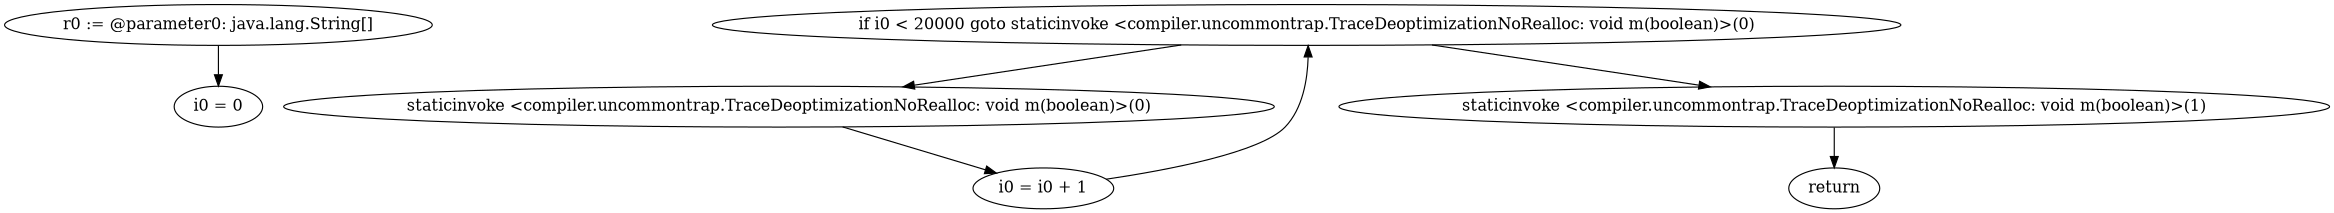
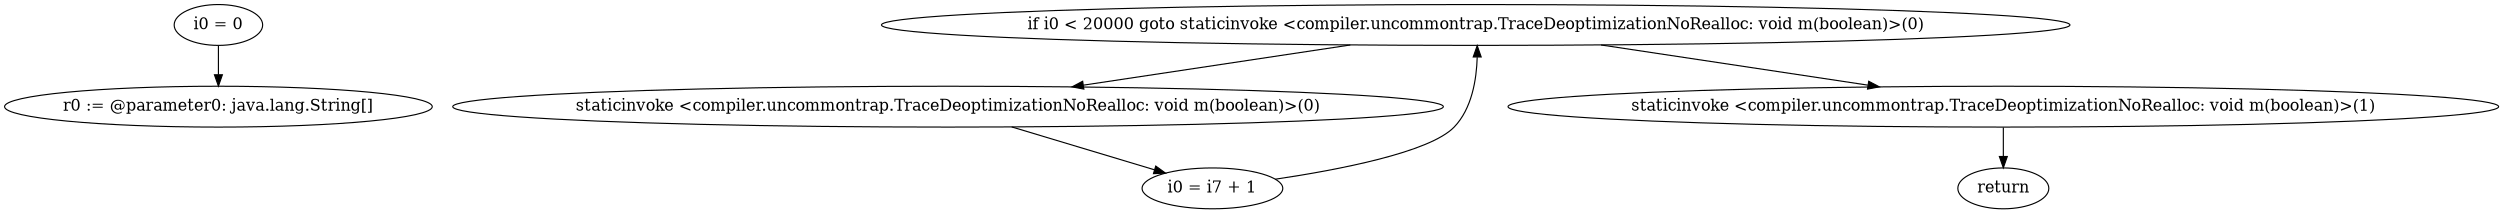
edge "r0 := @parameter0: java.lang.String[]" -> "i0 = 0": reversed
node "i0 = i0 + 1": label "i0 = i0 + 1" -> "i0 = i7 + 1"
